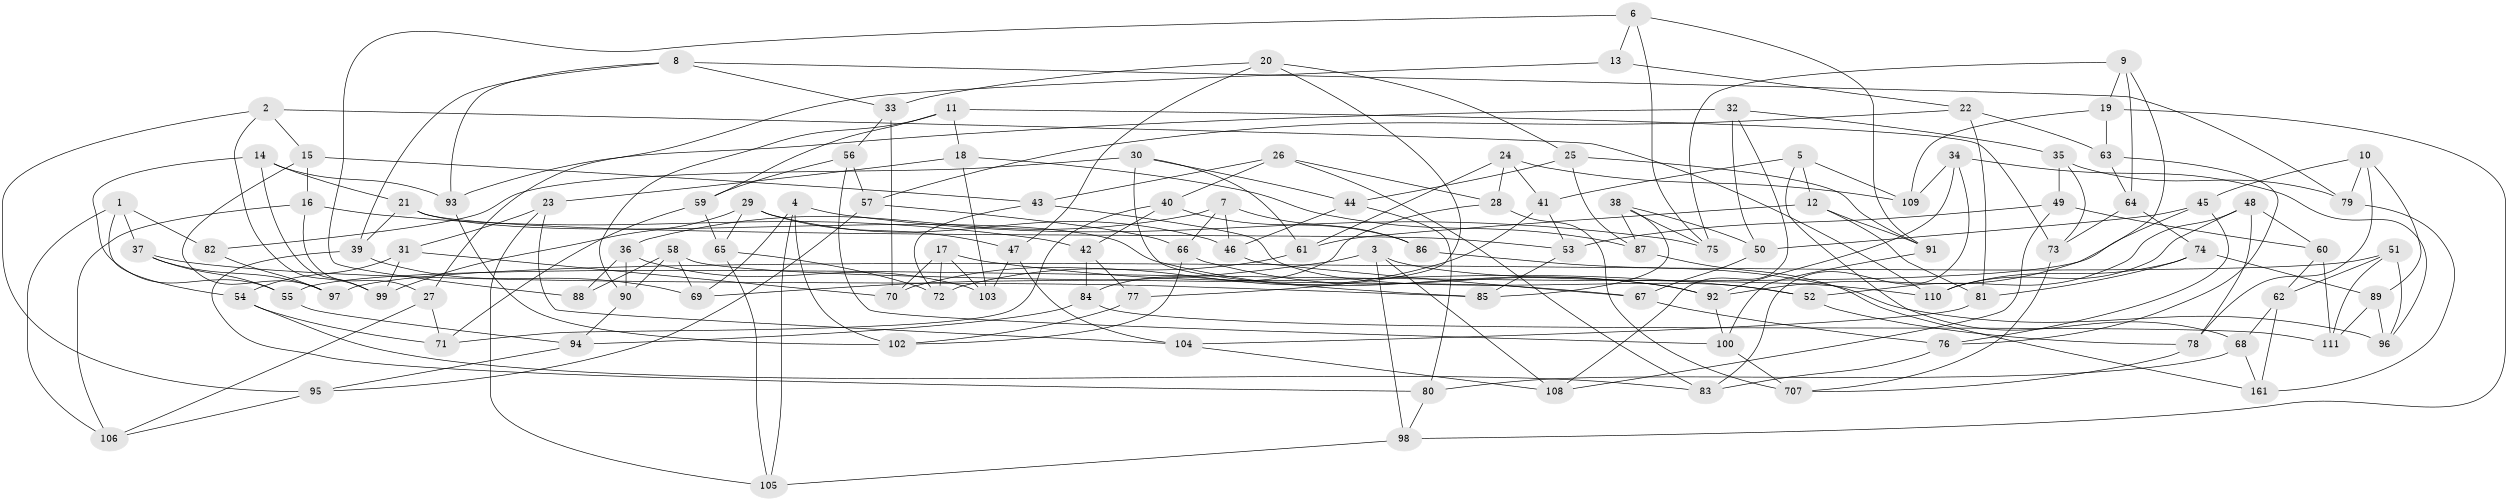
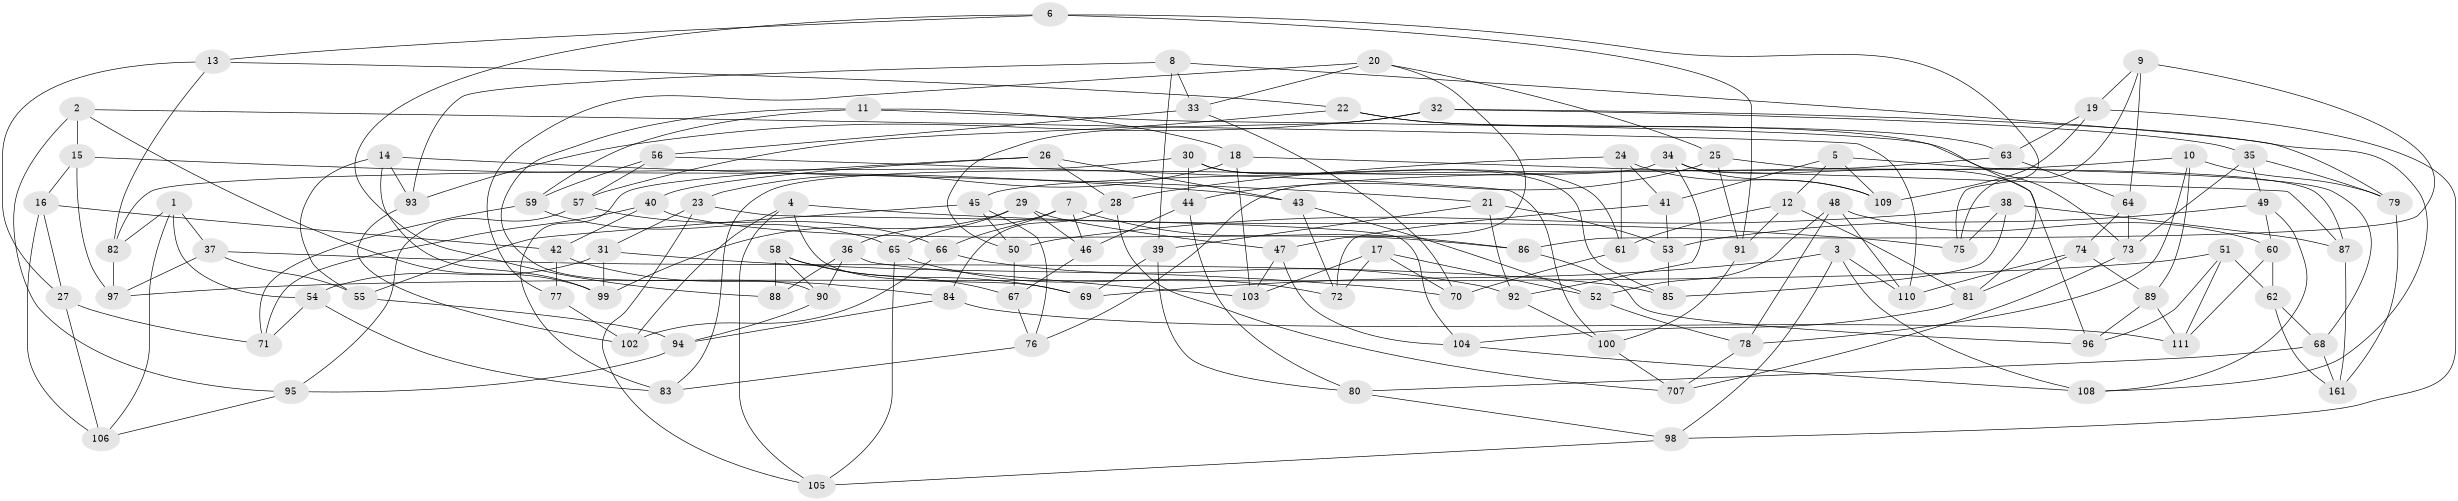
edge "13" -- "82": added
edge "9" -- "92": now "9" -- "86"
